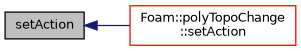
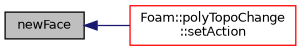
node "setAction": label "setAction" -> "newFace"
